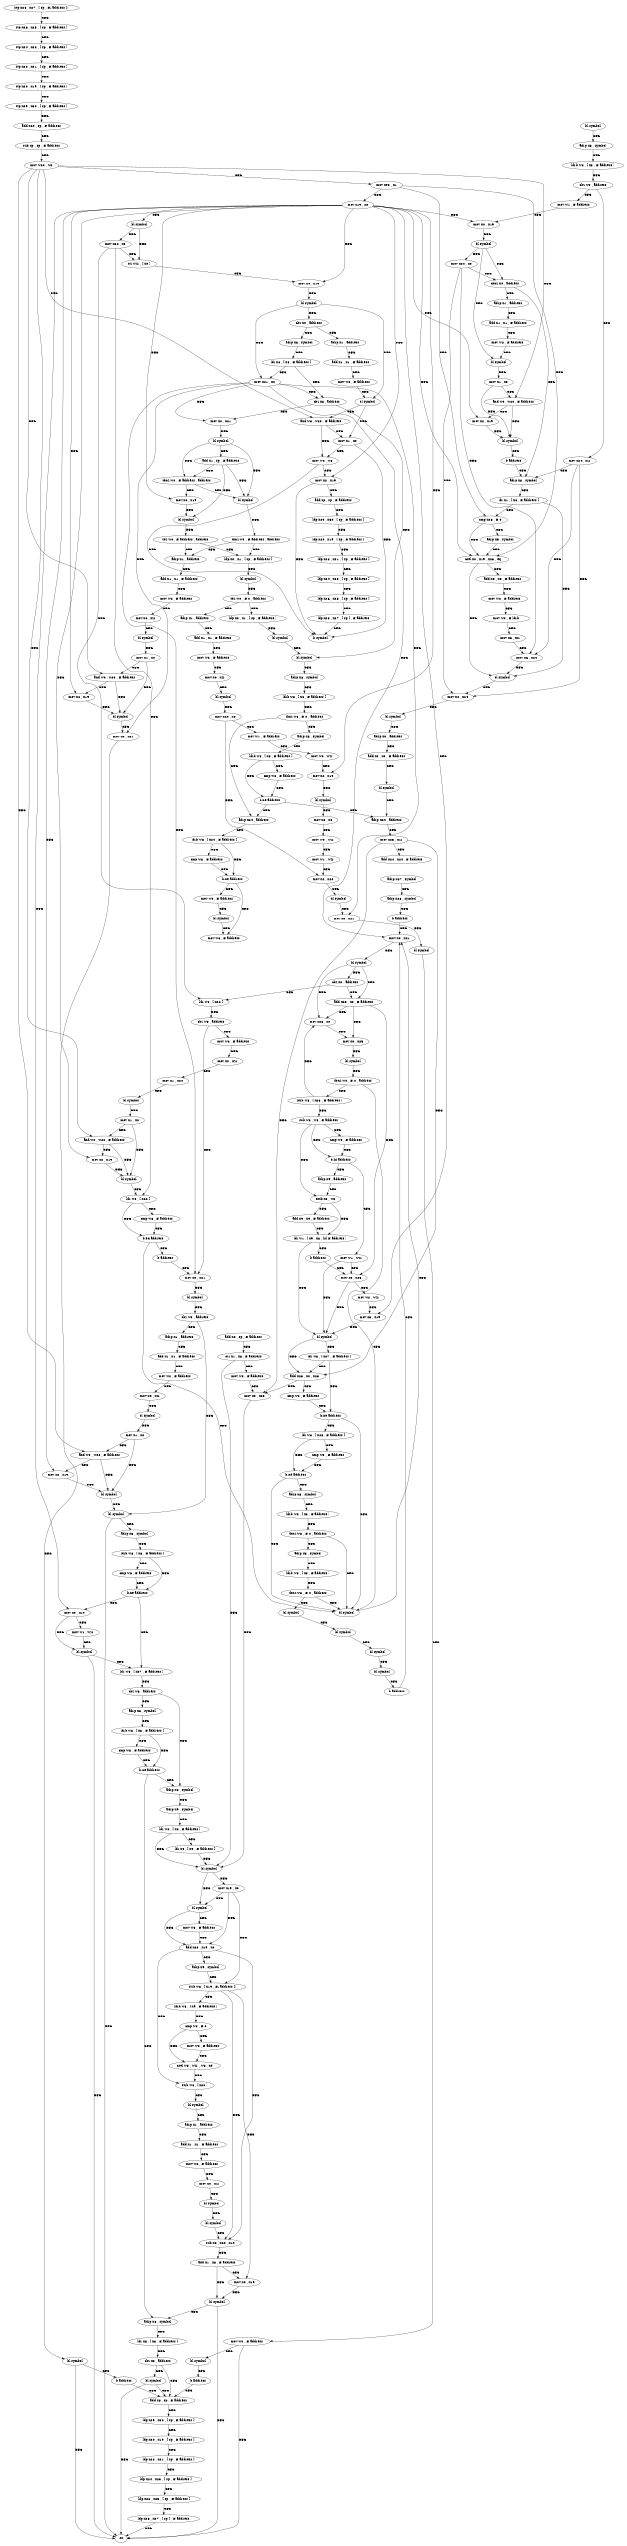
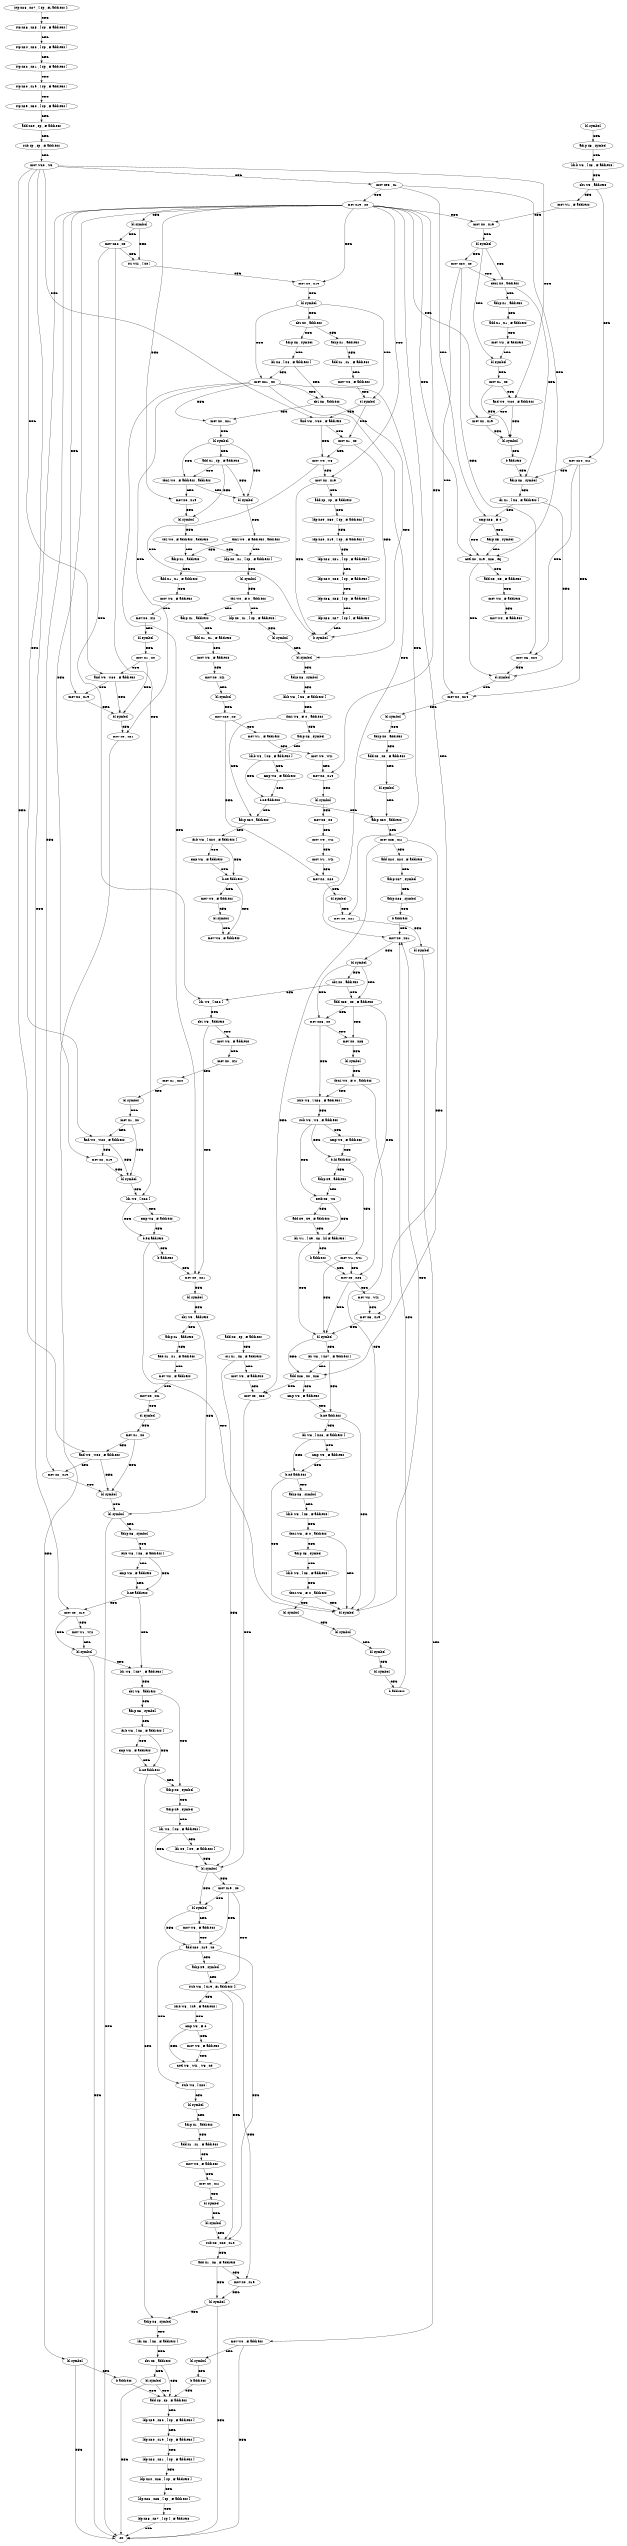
edge "stp x29 , x30 , [ sp , # address ]" -> "add x29 , sp , # address": label "DFG" -> "CFG"
node "mov w4 , # ldrb": label "mov w4 , # ldrb" -> "mov w4 , # address"
node "mov x3 , xzr": removed
edge "add x24 , x24 , # address" -> "adrp x27 , symbol": added, label "CFG"
edge "ldrb w8 , [ x26 , # address ]" -> "mov x26 , x0": reversed
edge "csel w8 , wzr , w8 , ne" -> "strb w8 , [ x20 ]": removed, label "DFG"
